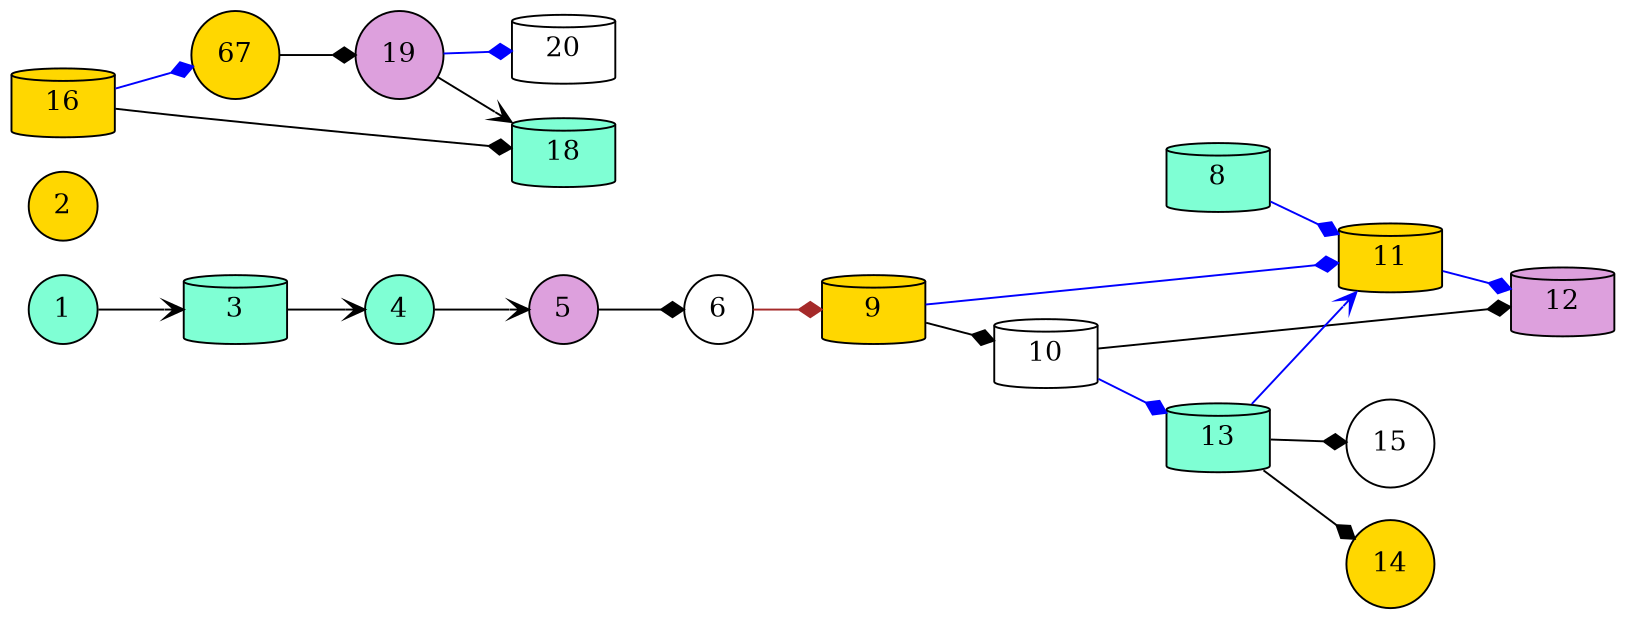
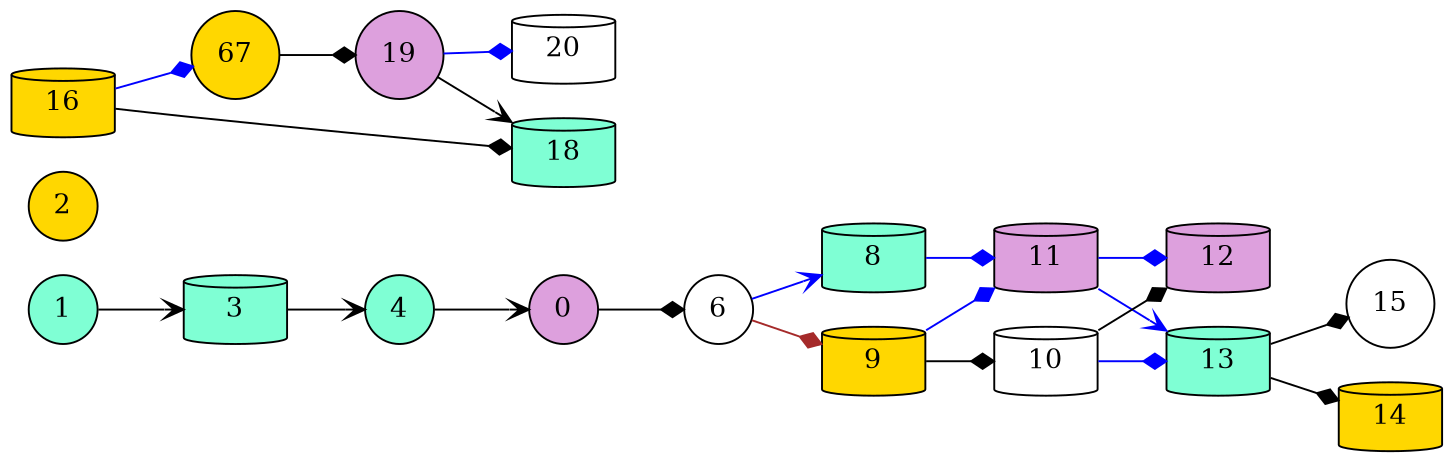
node "11": fillcolor gold -> plum
edge "6" -> "8": added
node "5": label "5" -> "0"
edge "13" -> "11": reversed
node "14": shape circle -> cylinder
